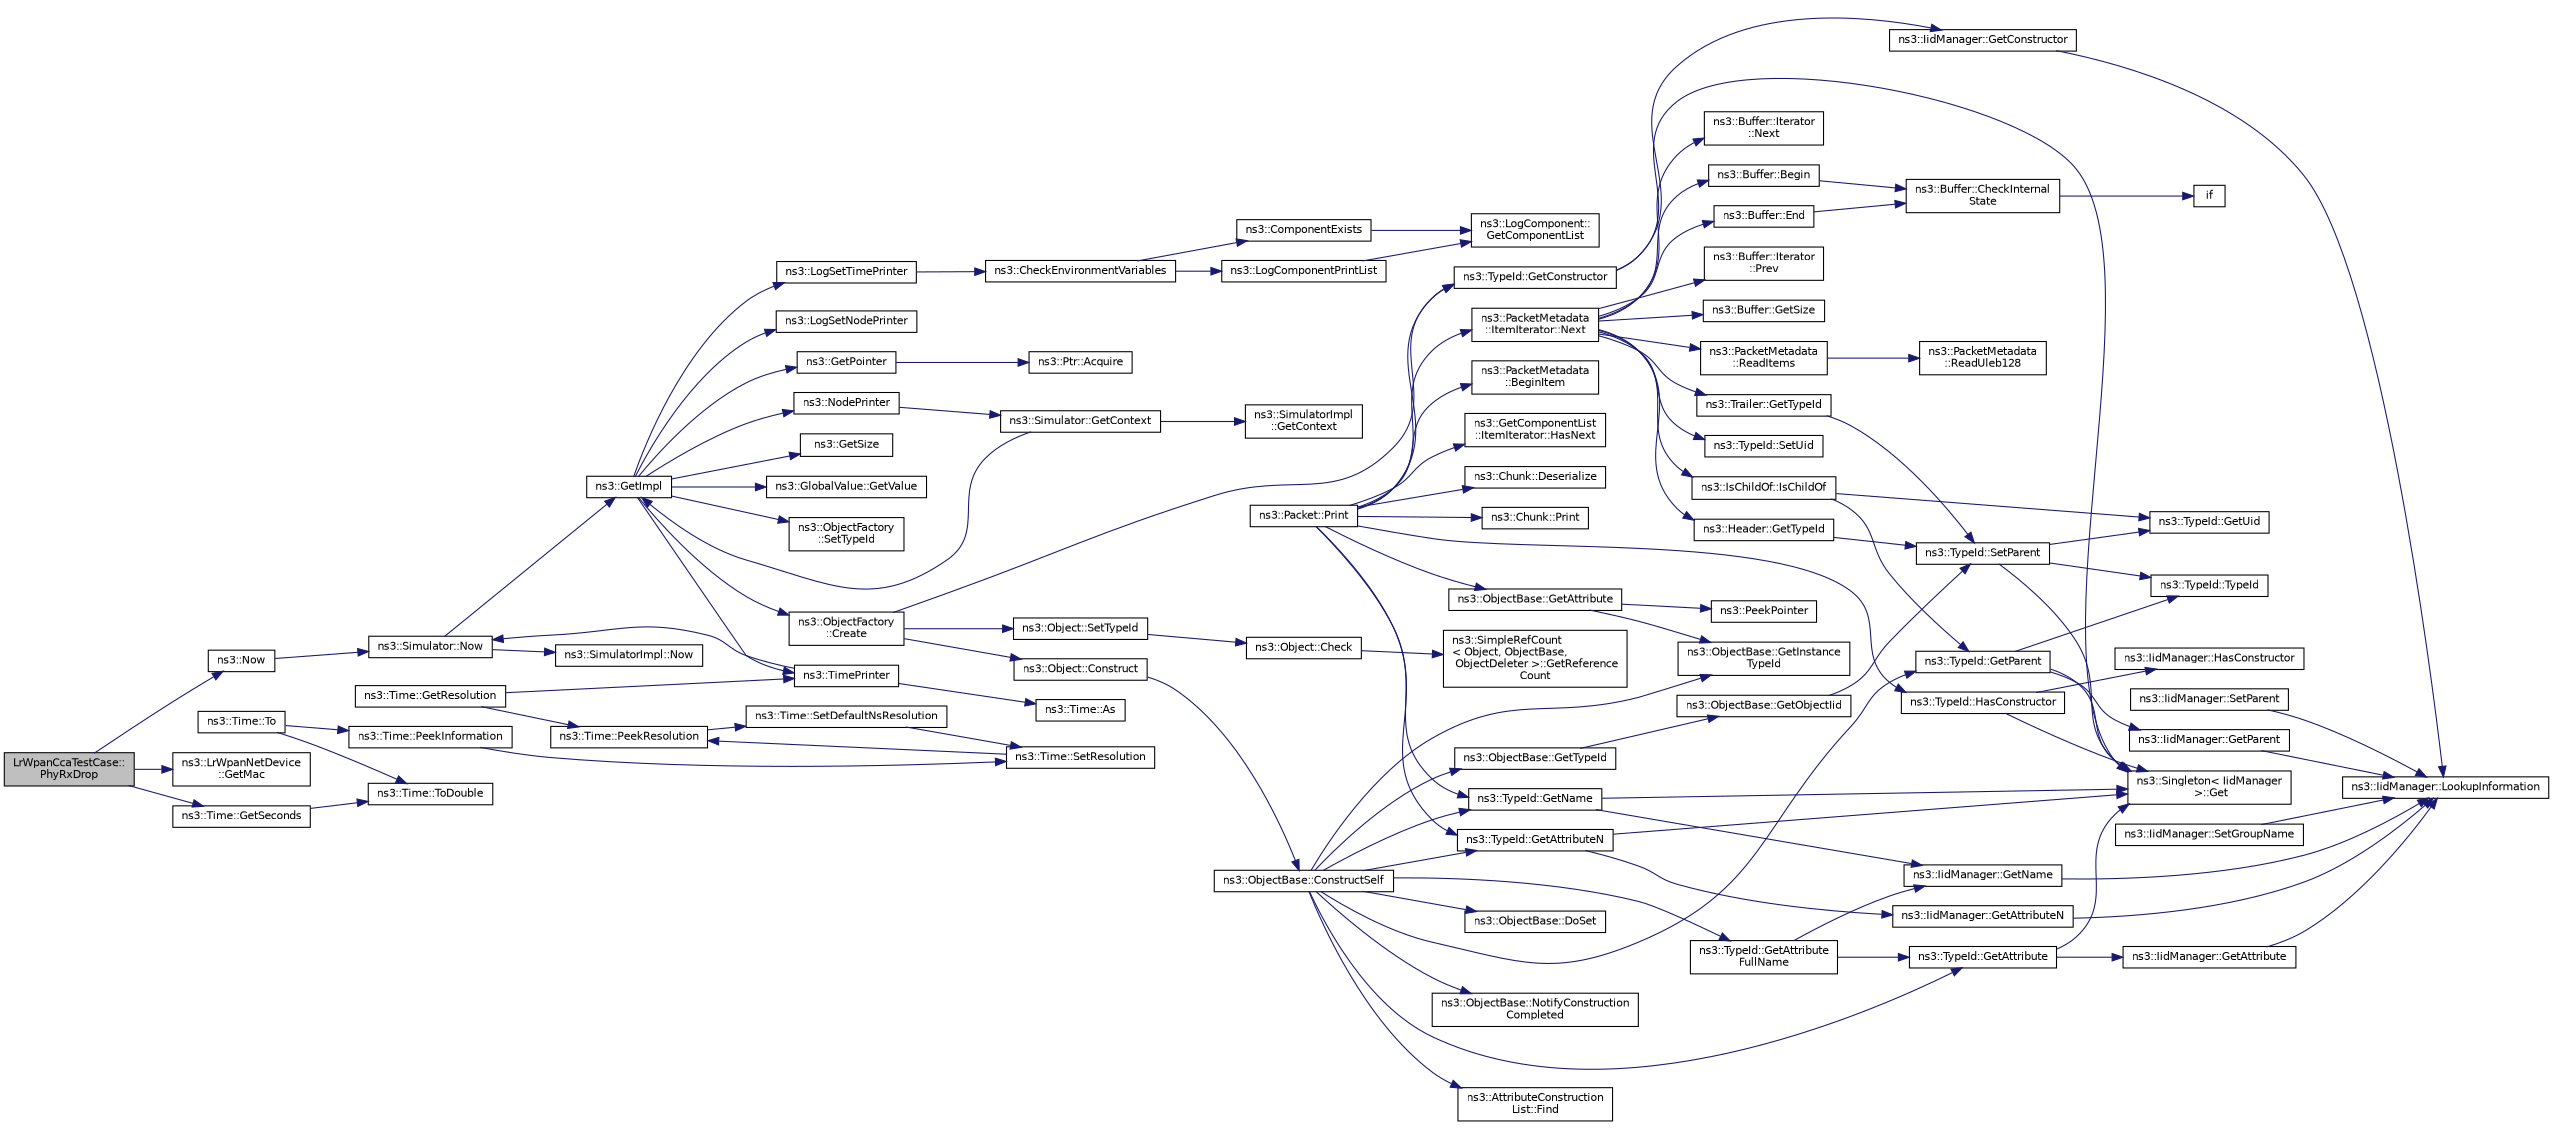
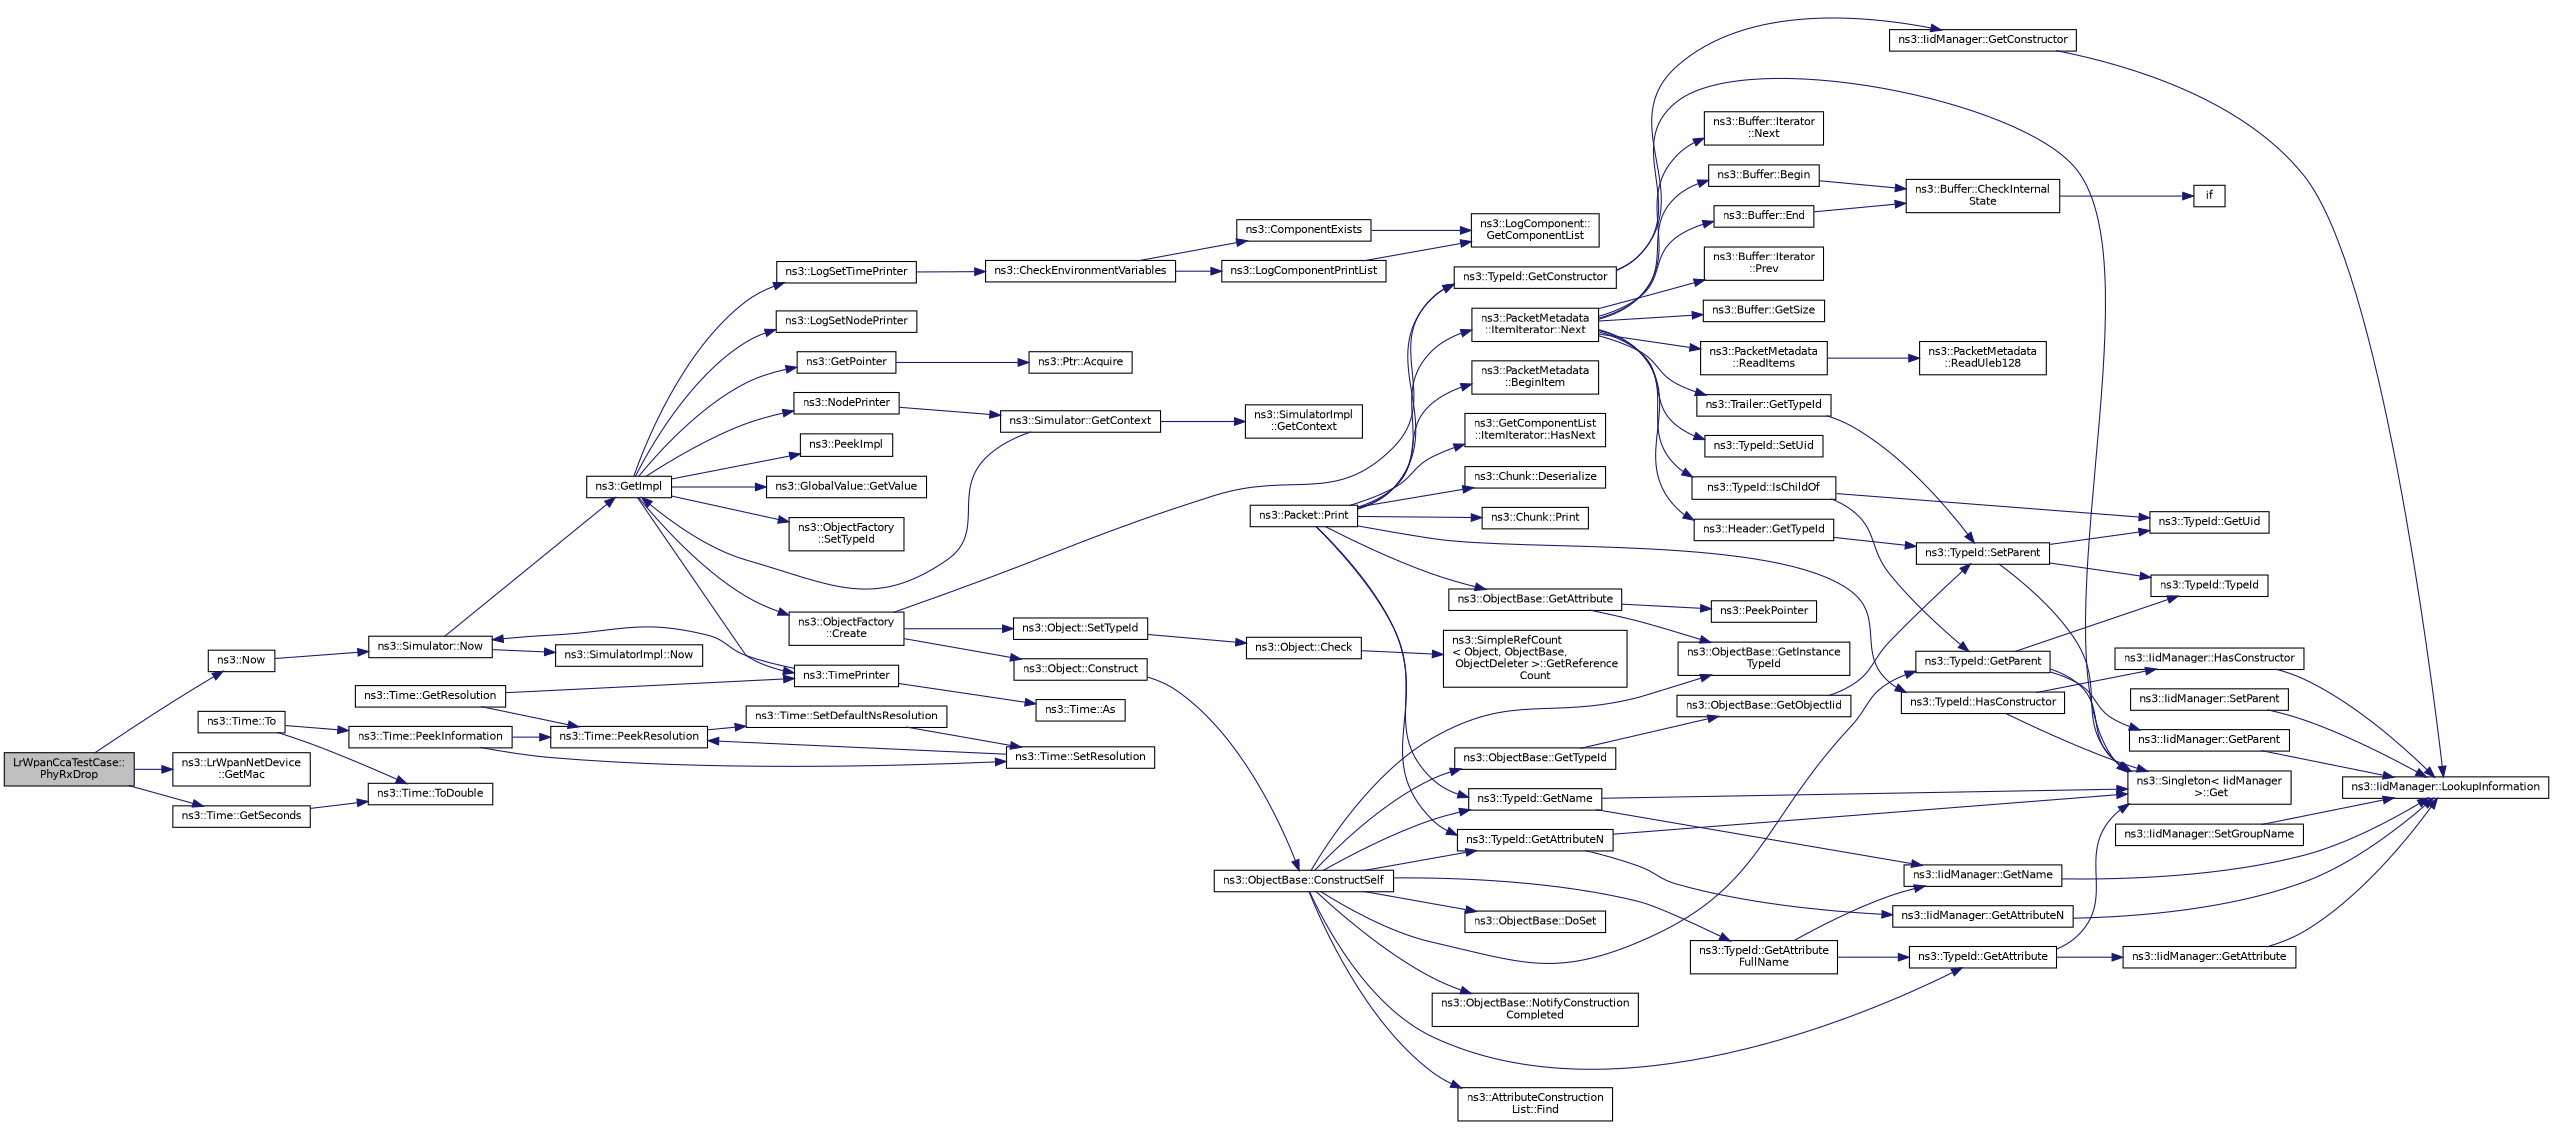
node "ns3::GetSize": label "ns3::GetSize" -> "ns3::PeekImpl"
node "ns3::IsChildOf::IsChildOf": label "ns3::IsChildOf::IsChildOf" -> "ns3::TypeId::IsChildOf"
edge "ns3::IidManager::HasConstructor" -> "ns3::IidManager::LookupInformation": added
edge "ns3::Time::PeekInformation" -> "ns3::Time::PeekResolution": added
